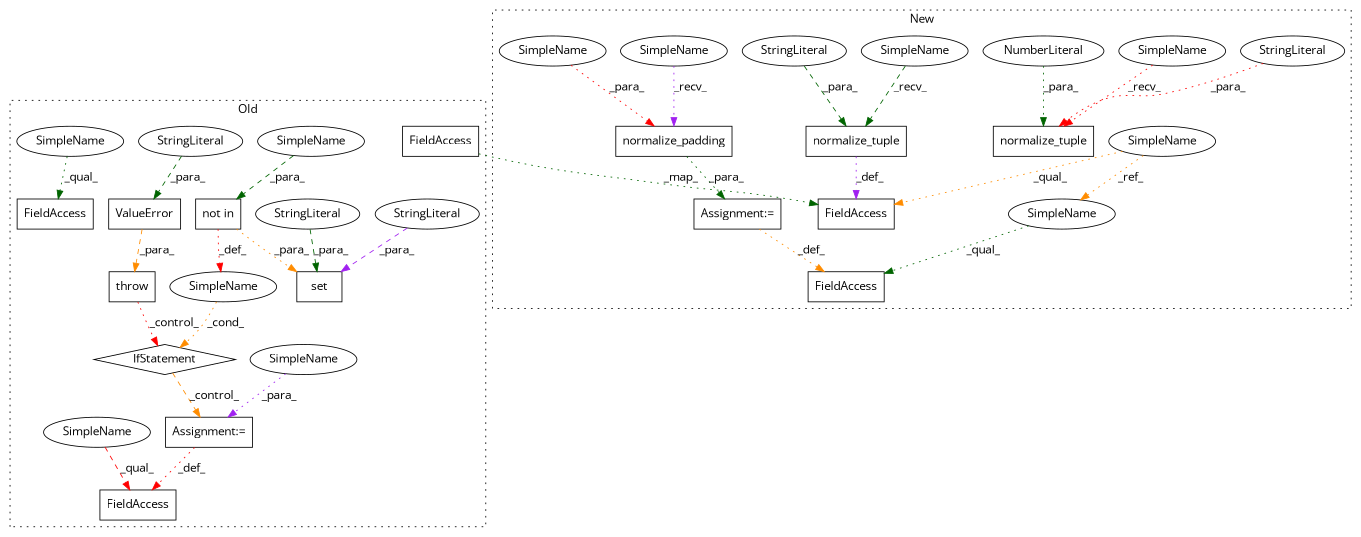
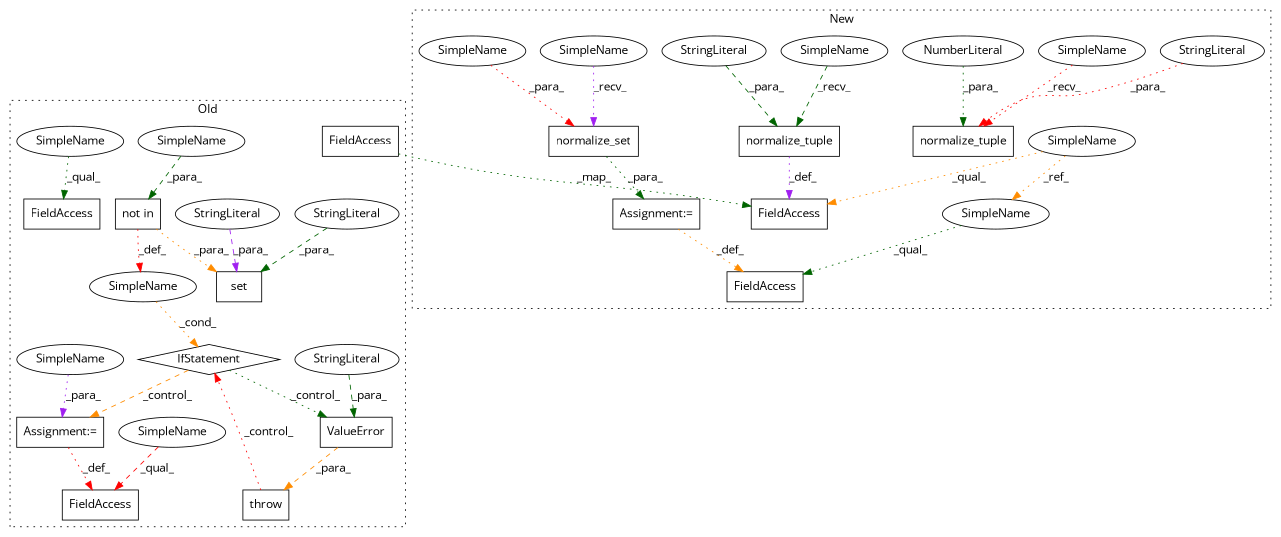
node "normalize_padding": label "normalize_padding" -> "normalize_set"
edge "IfStatement" -> "ValueError": added, label "_control_"
